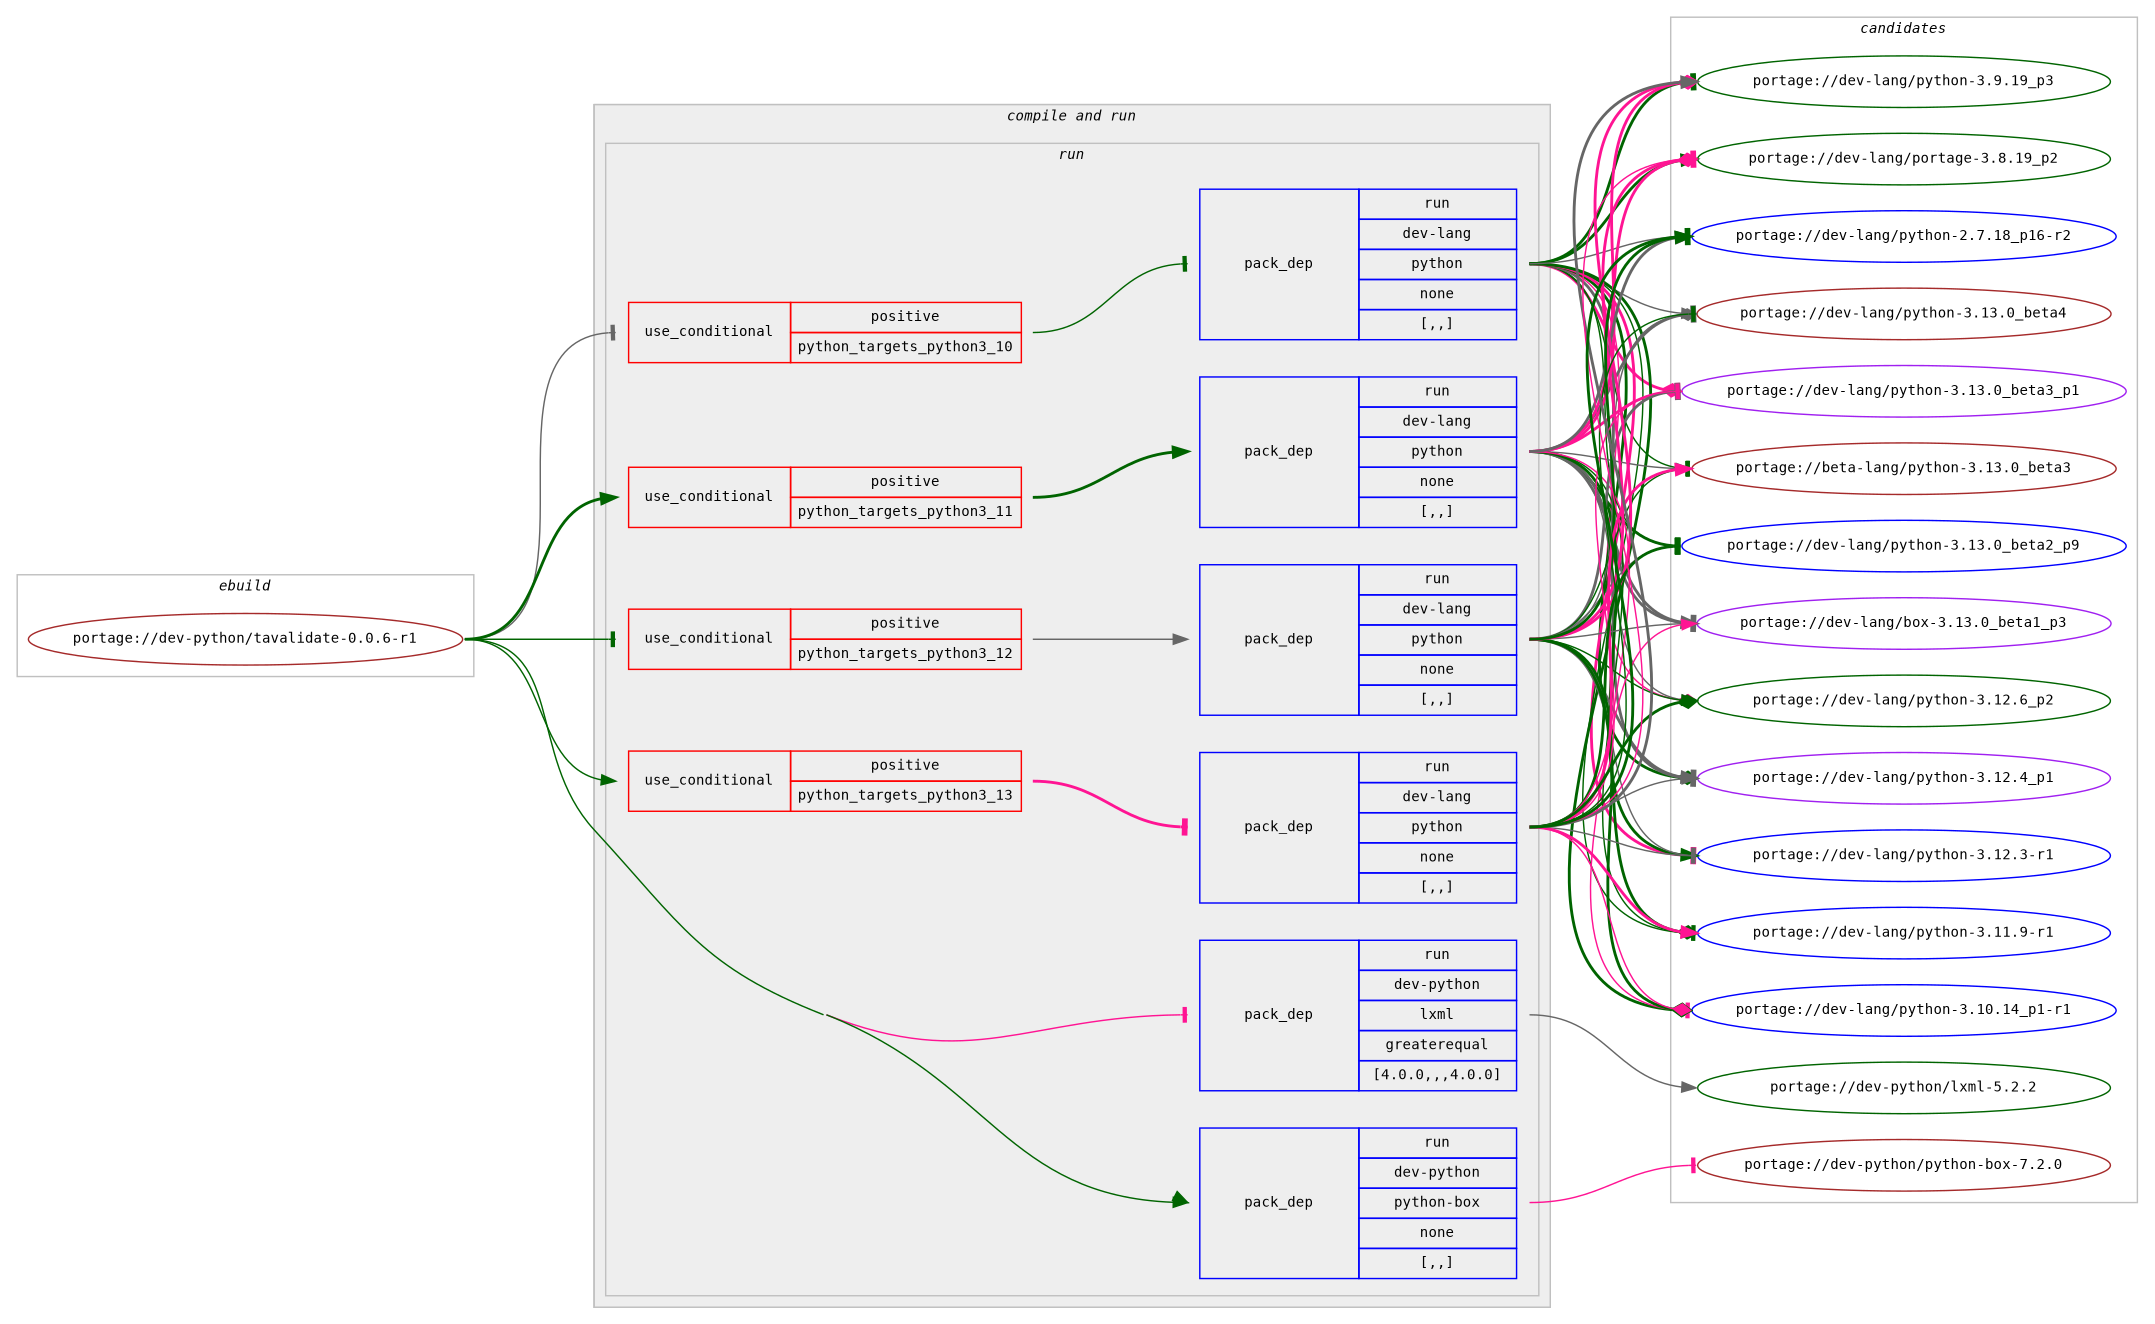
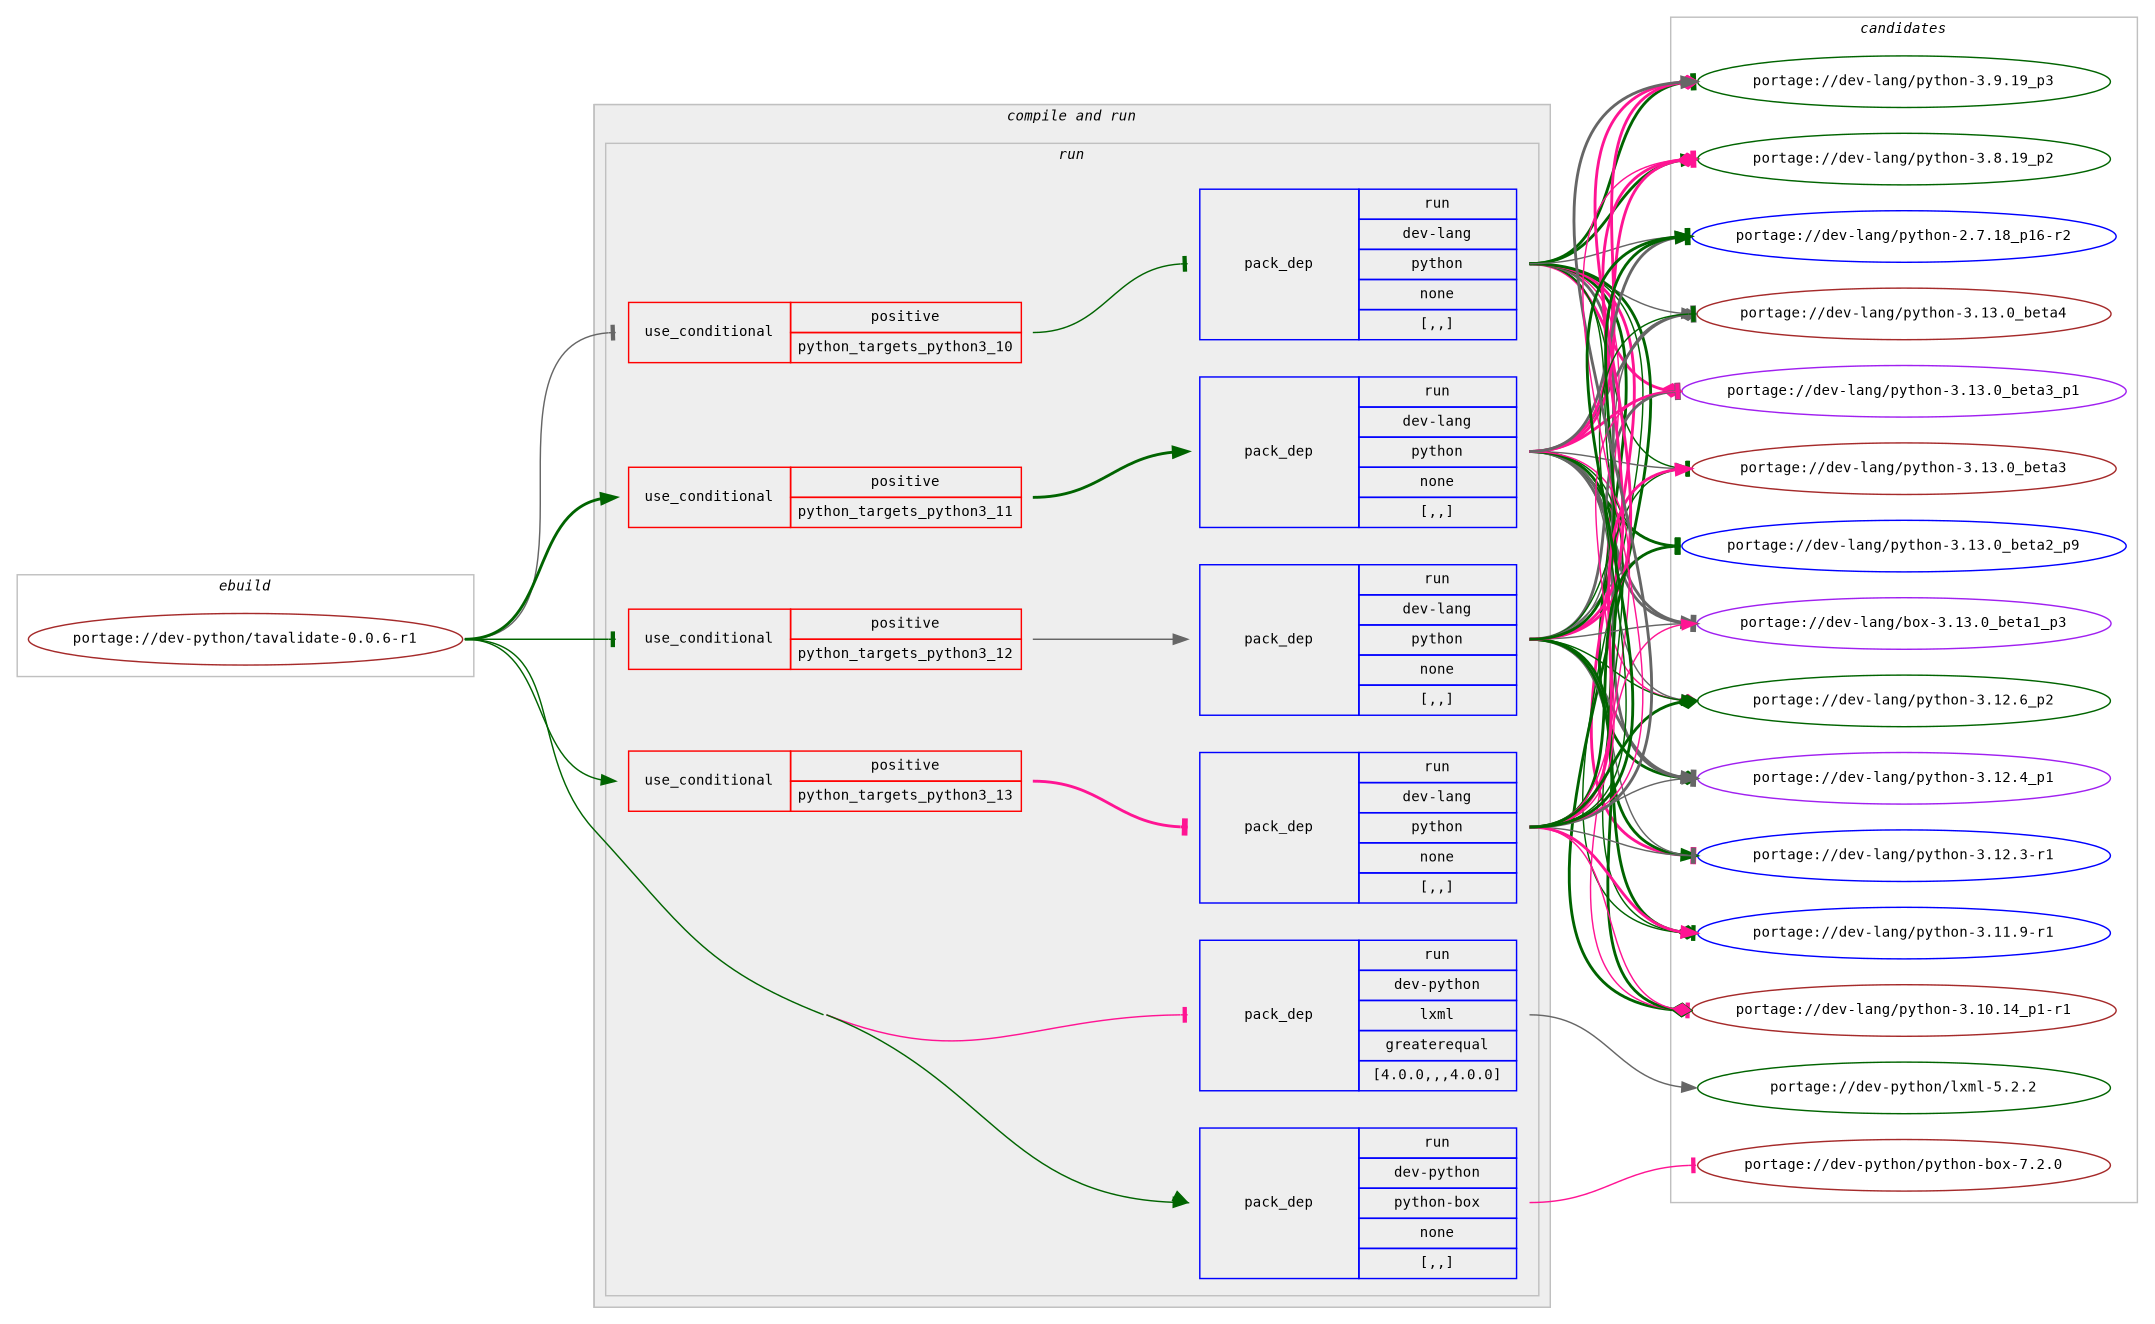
node "portage://dev-lang/portage-3.8.19_p2": label "portage://dev-lang/portage-3.8.19_p2" -> "portage://dev-lang/python-3.8.19_p2"
node "portage://beta-lang/python-3.13.0_beta3": label "portage://beta-lang/python-3.13.0_beta3" -> "portage://dev-lang/python-3.13.0_beta3"
node "portage://dev-lang/python-3.10.14_p1-r1": color blue -> brown
